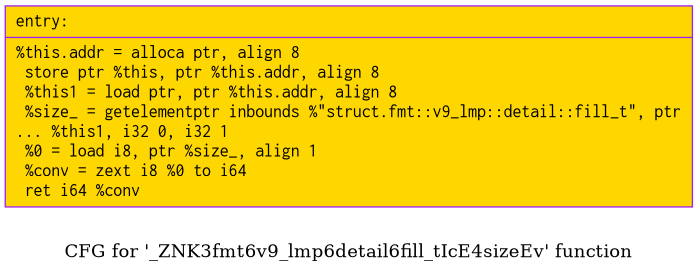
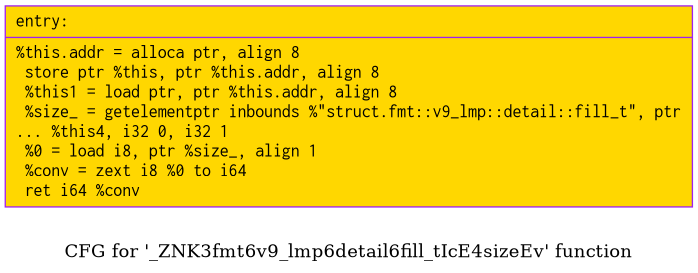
node "entry:": text "... %this1, i32 0, i32 1" -> "... %this4, i32 0, i32 1"
